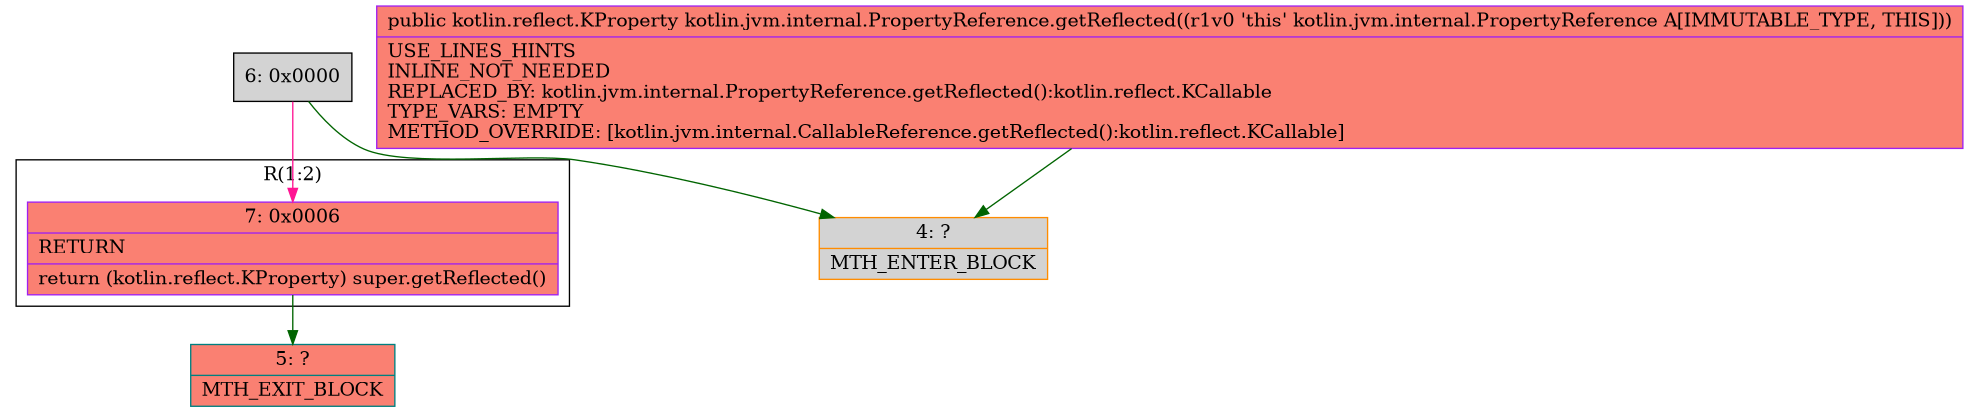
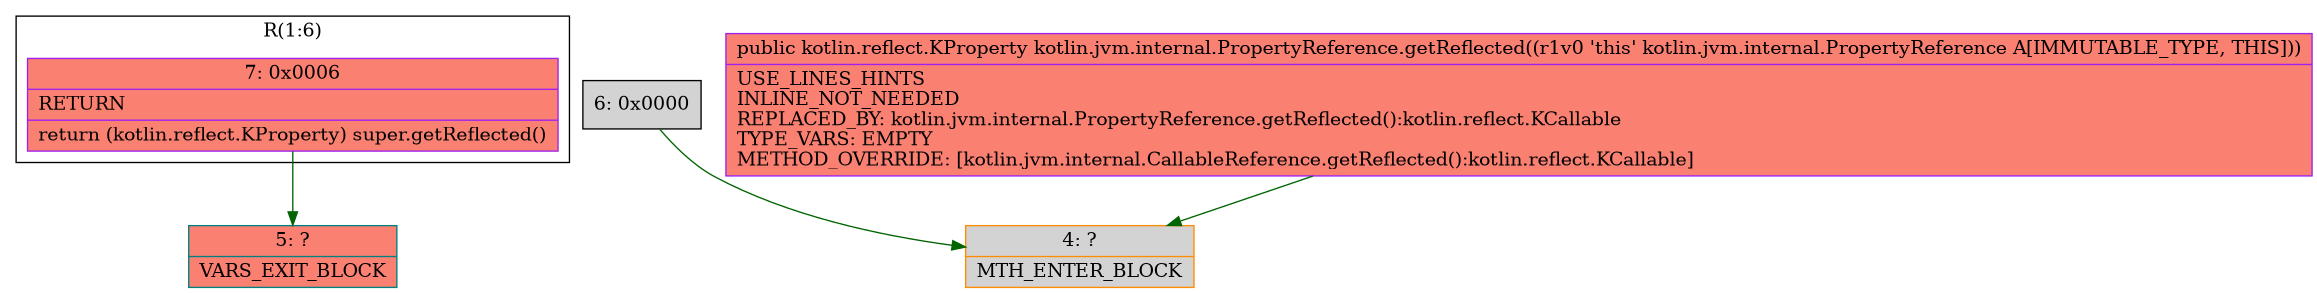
edge "6: 0x0000" -> "7: 0x0006": removed
cluster "R(1:2)": label "R(1:2)" -> "R(1:6)"
node "5: ?": text "MTH_EXIT_BLOCK" -> "VARS_EXIT_BLOCK"
